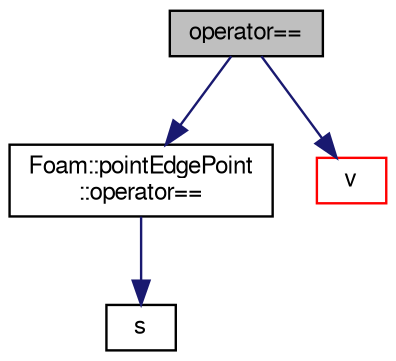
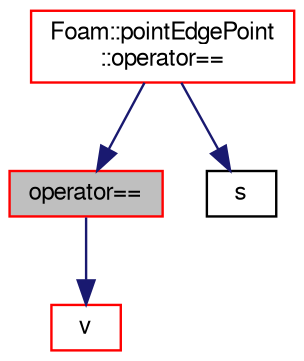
node "operator==": color black -> red
edge "operator==" -> "Foam::pointEdgePoint ::operator==": reversed
node "Foam::pointEdgePoint ::operator==": color black -> red
